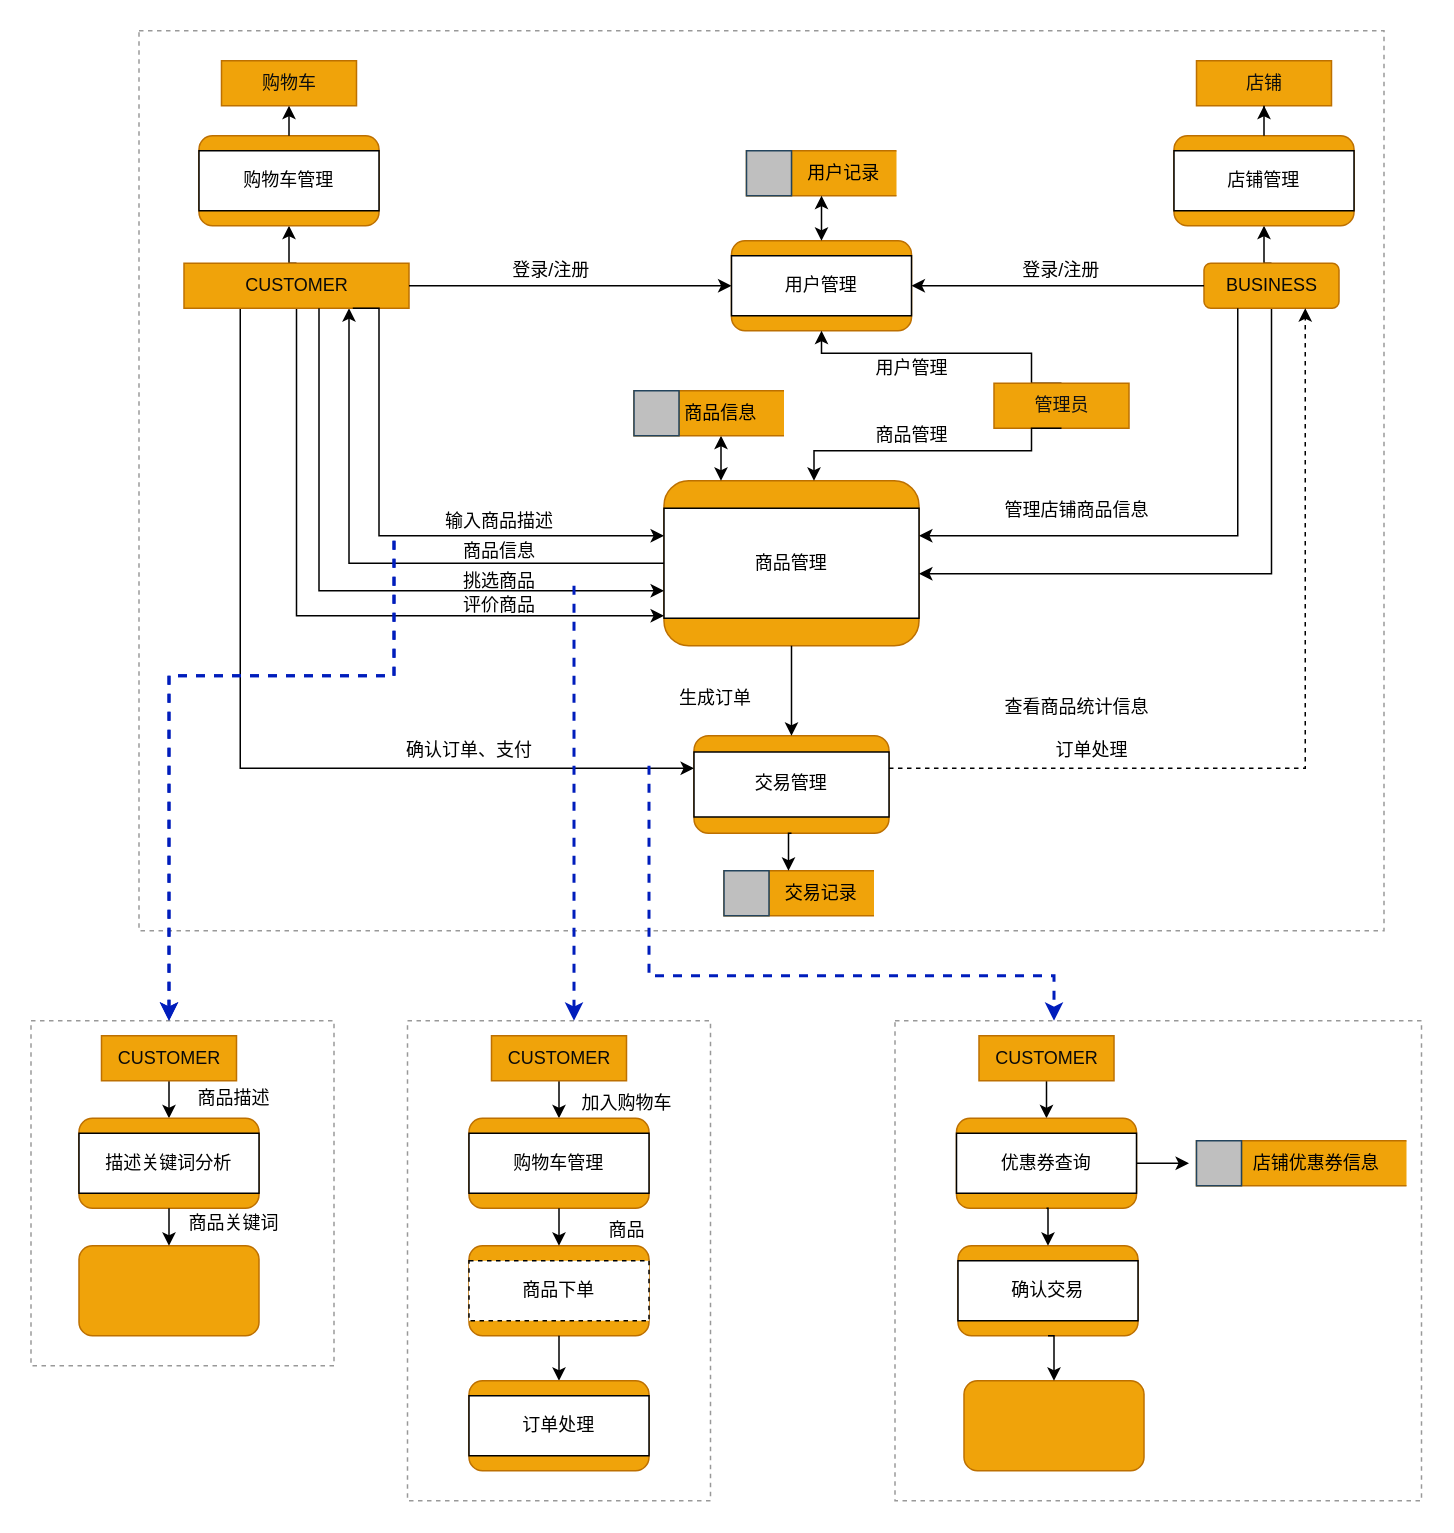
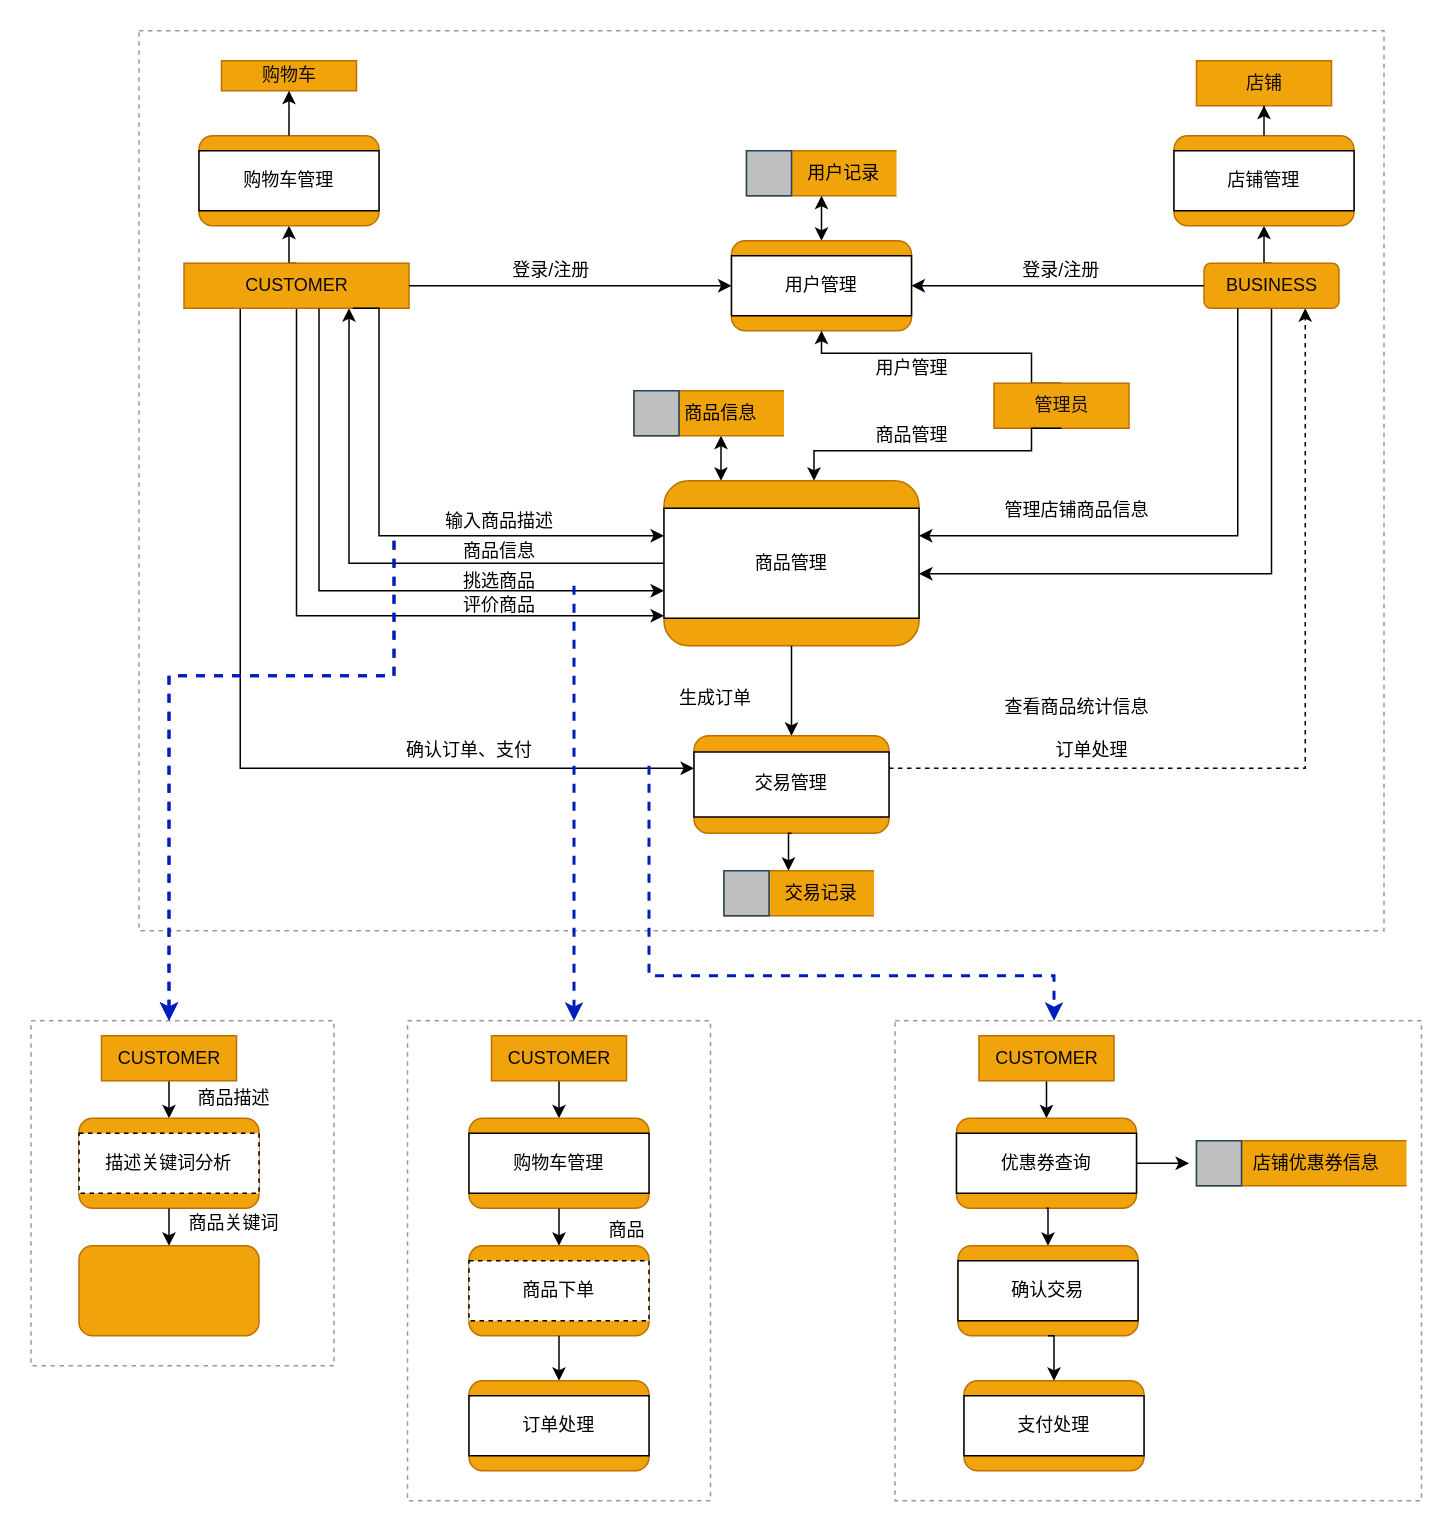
node "购物车": size 135x45 -> 135x30
node "加入购物车": removed
node "描述关键词分析": style solid -> dashed
node "支付处理": added
